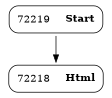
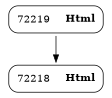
node "72219": text "Start" -> "Html"
